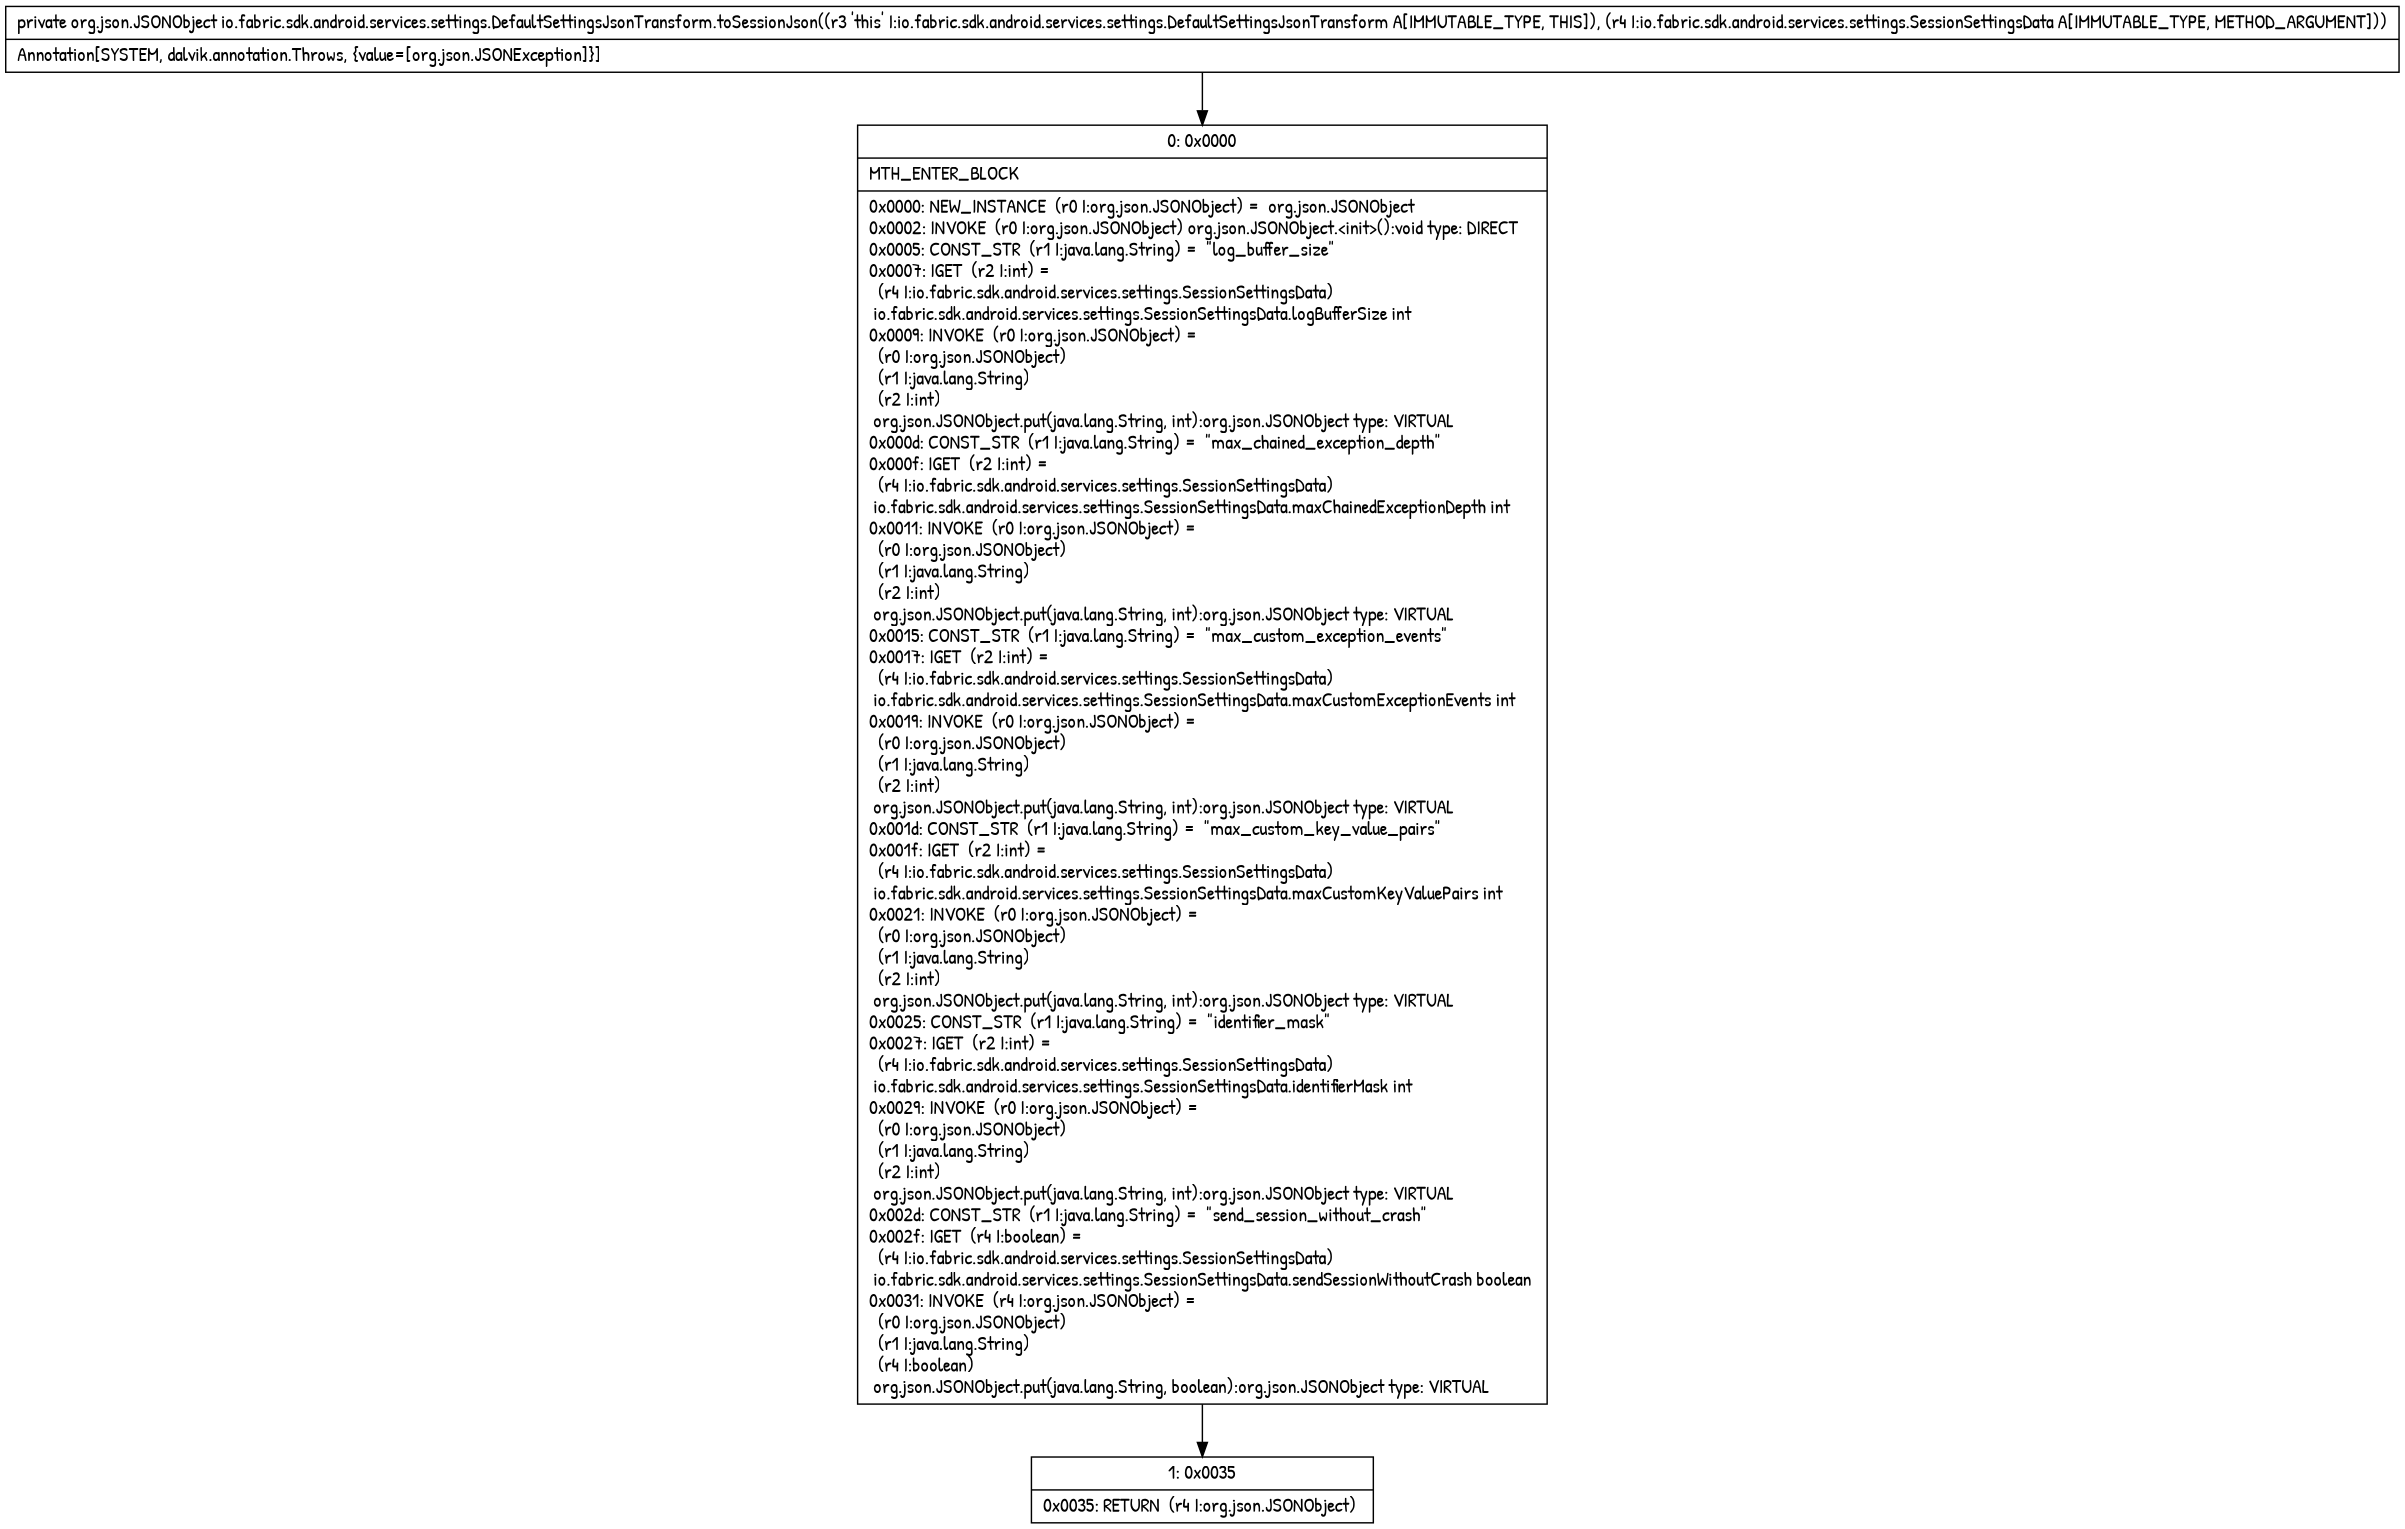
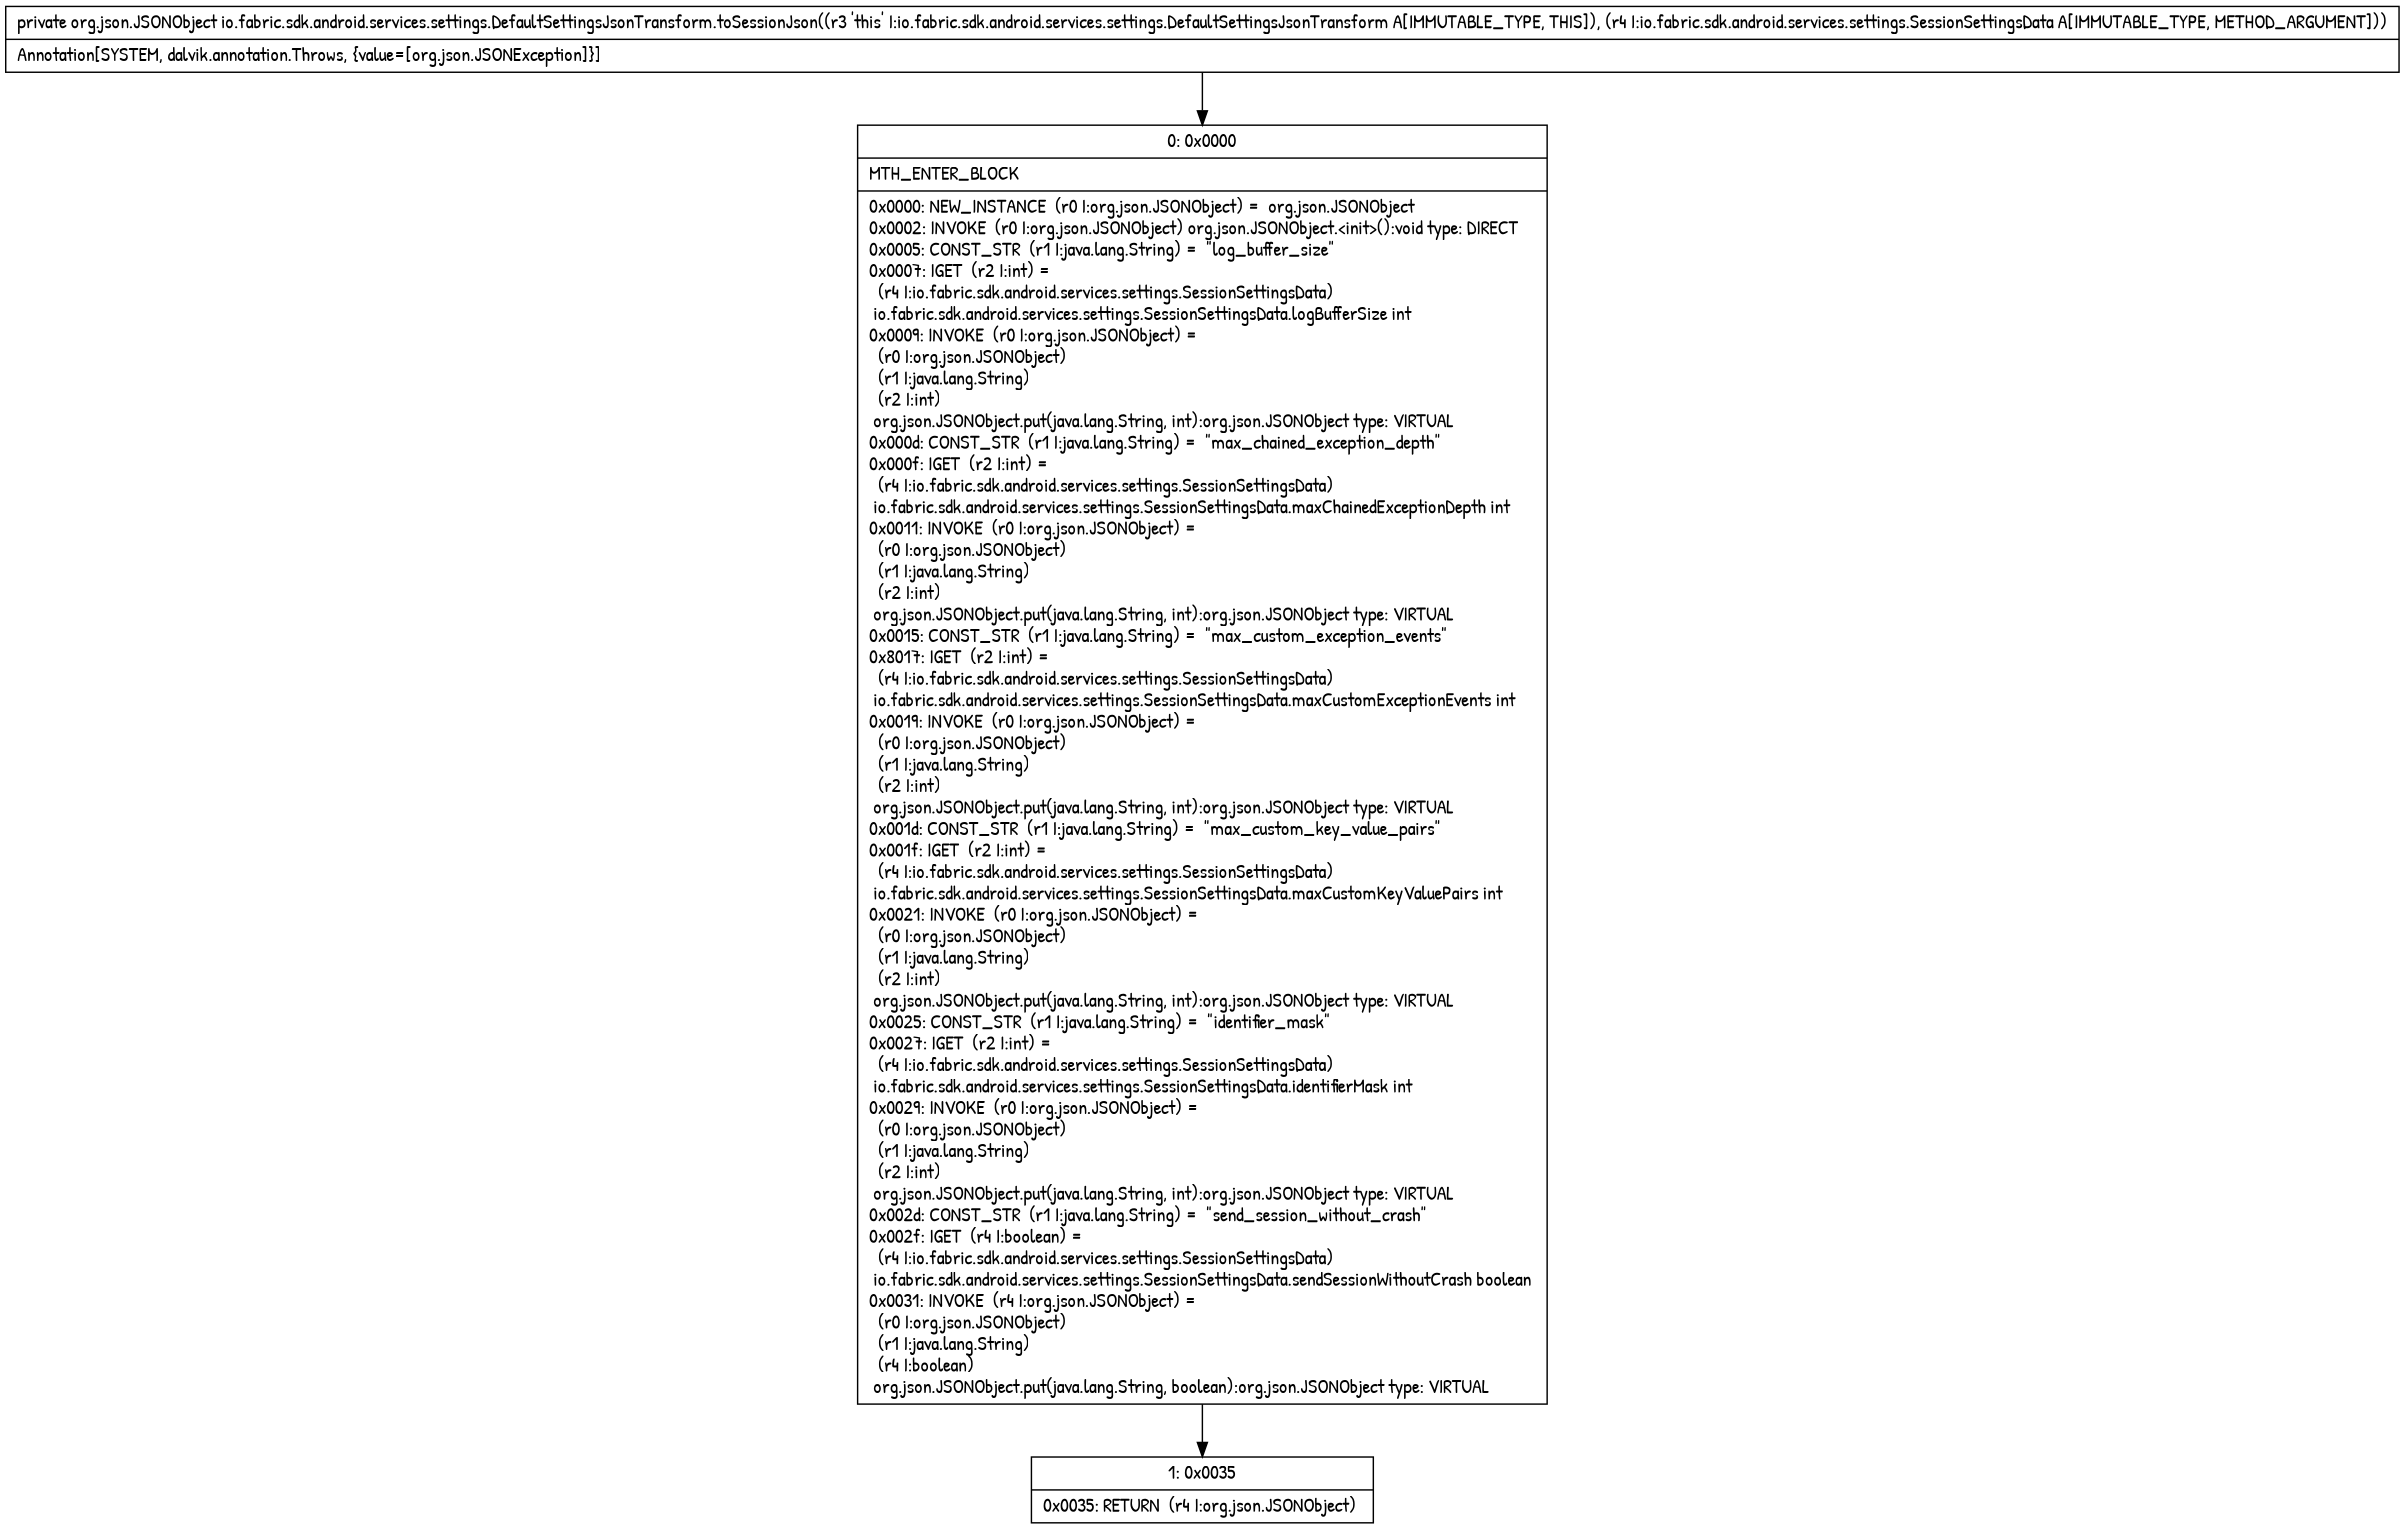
node "0: 0x0000": text "0x0017: IGET  (r2 I:int) =" -> "0x8017: IGET  (r2 I:int) ="
